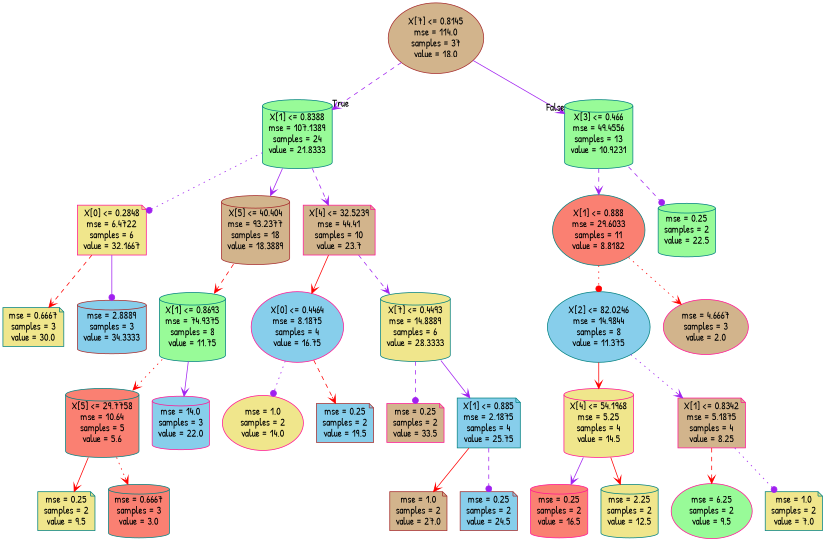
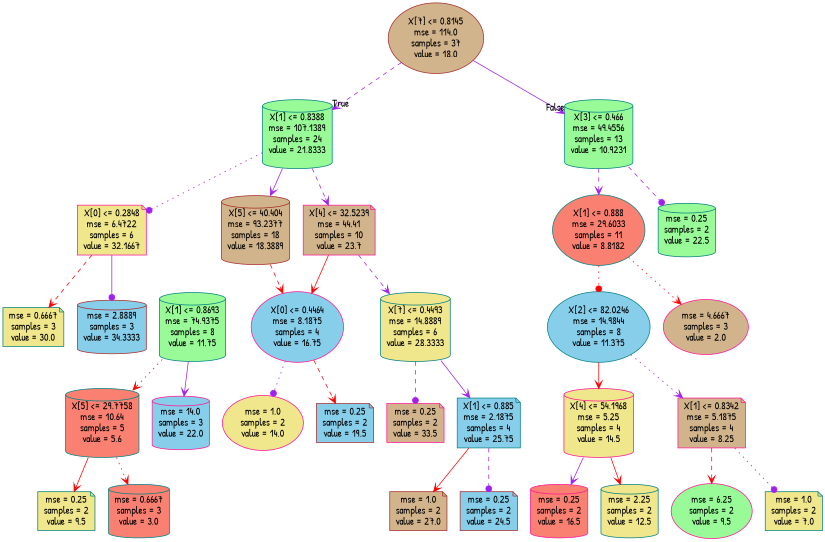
edge "X[5] <= 40.404 mse = 93.2377 samples = 18 value = 18.3889" -> "X[1] <= 0.8693 mse = 74.9375 samples = 8 value = 11.75": now "X[5] <= 40.404 mse = 93.2377 samples = 18 value = 18.3889" -> "X[0] <= 0.4464 mse = 8.1875 samples = 4 value = 16.75"
